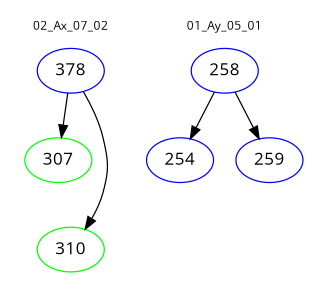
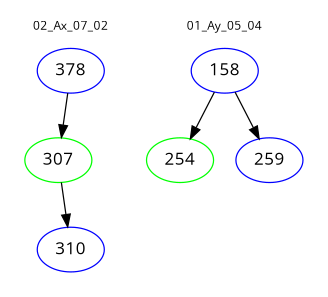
cluster "01_Ay_05_01": label "01_Ay_05_01" -> "01_Ay_05_04"
node "258": label "258" -> "158"
edge "378" -> "310": now "307" -> "310"
node "254": color blue -> green
node "310": color green -> blue
